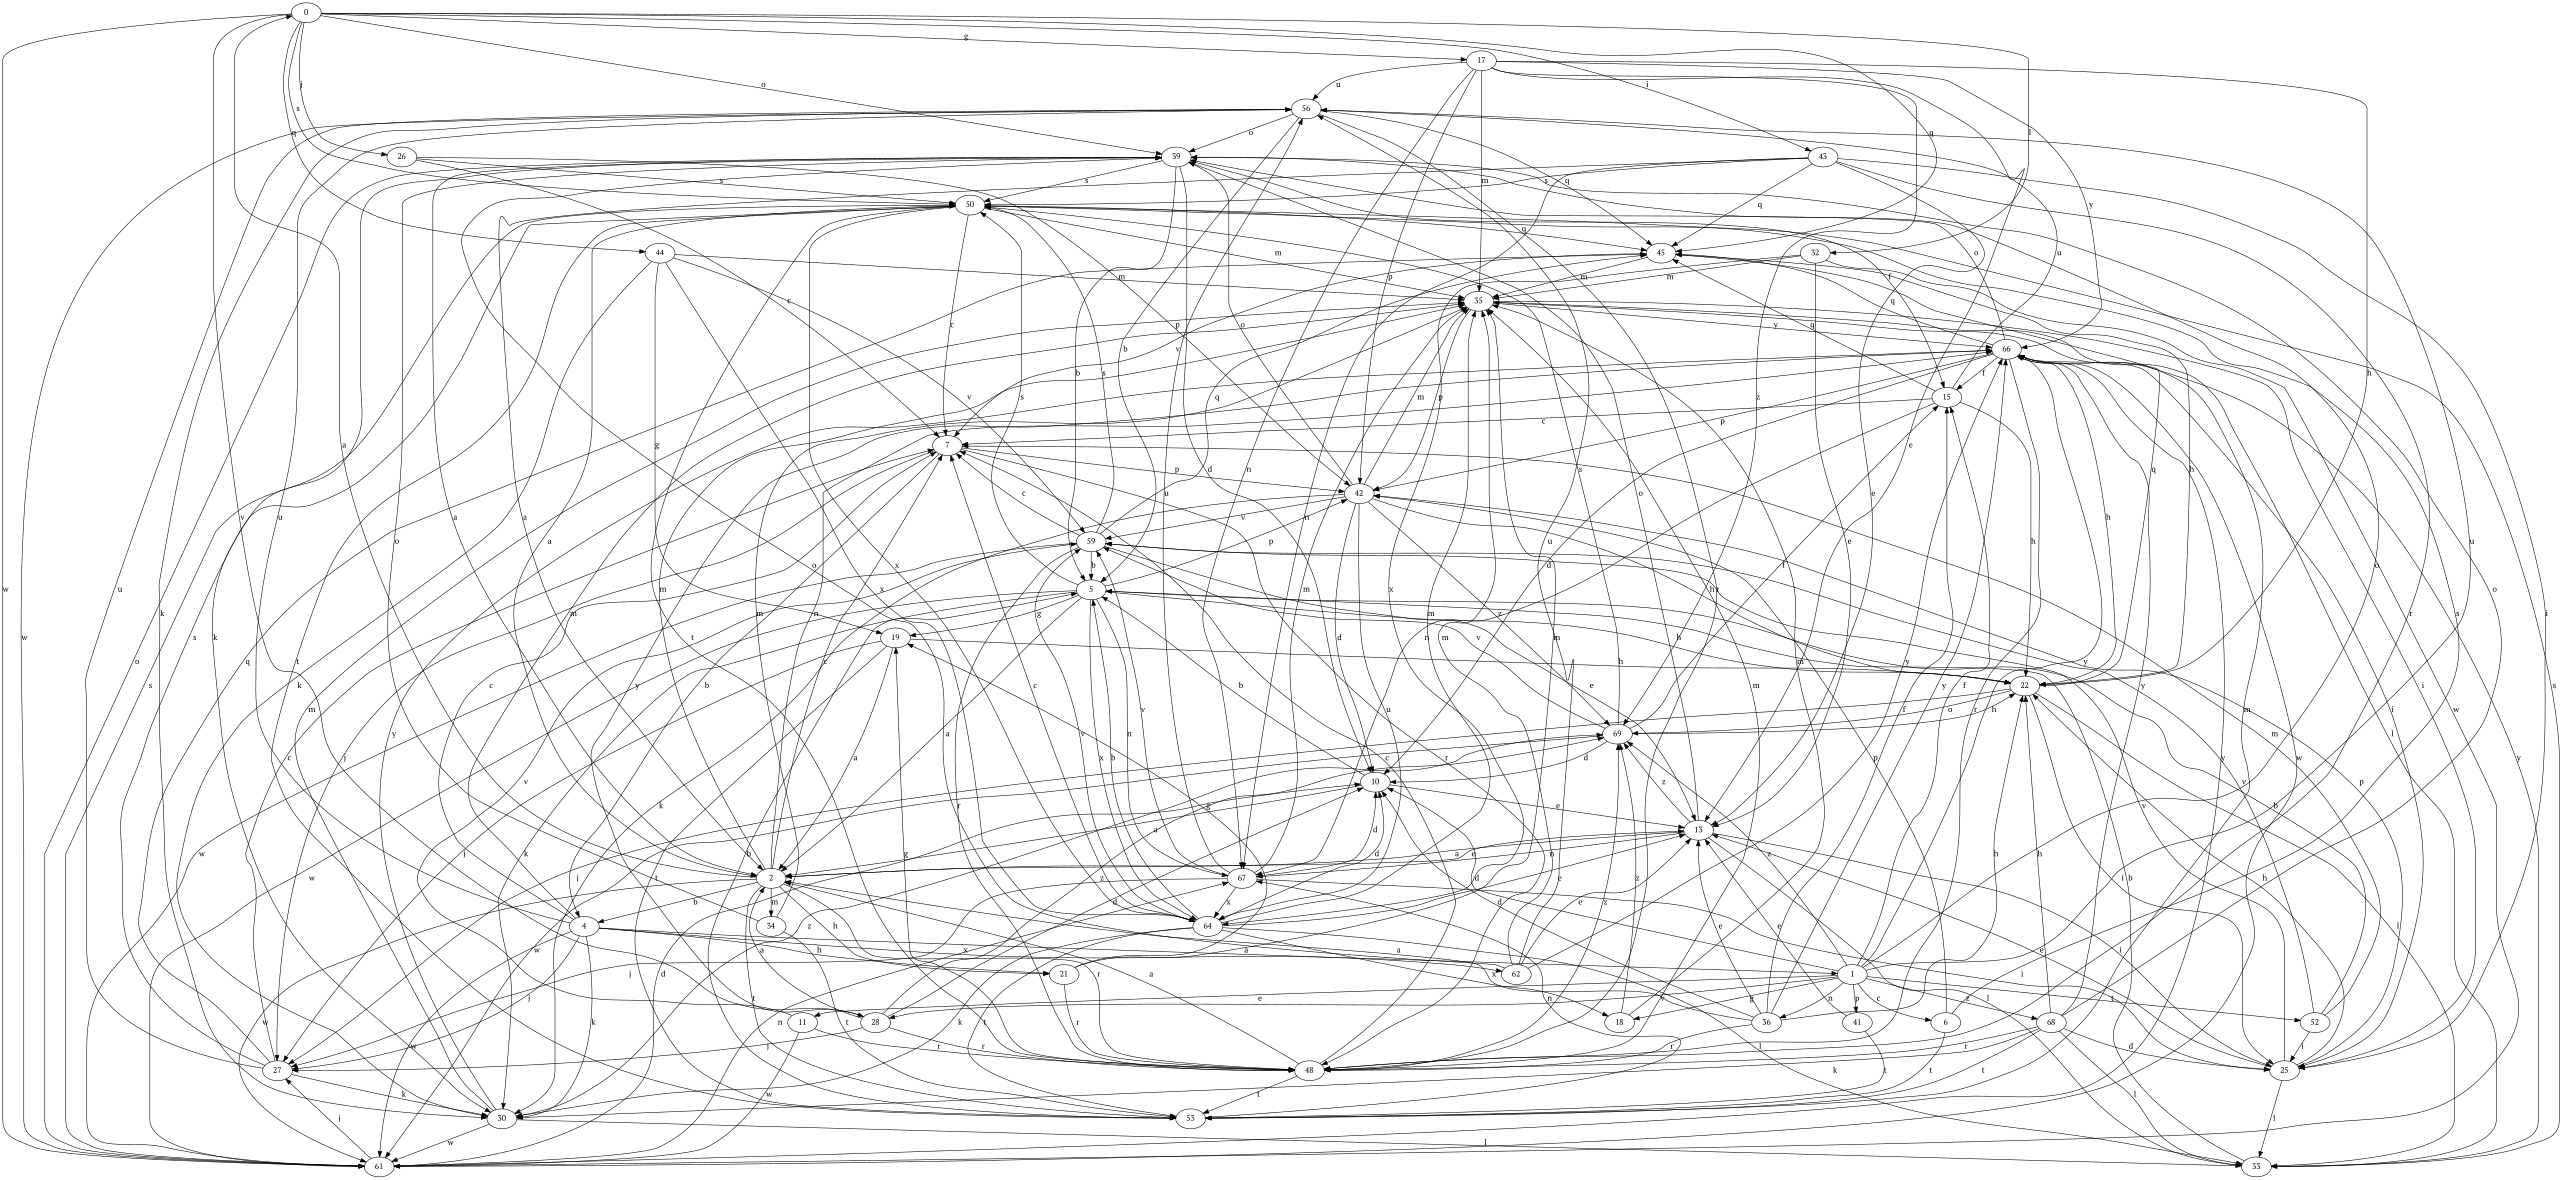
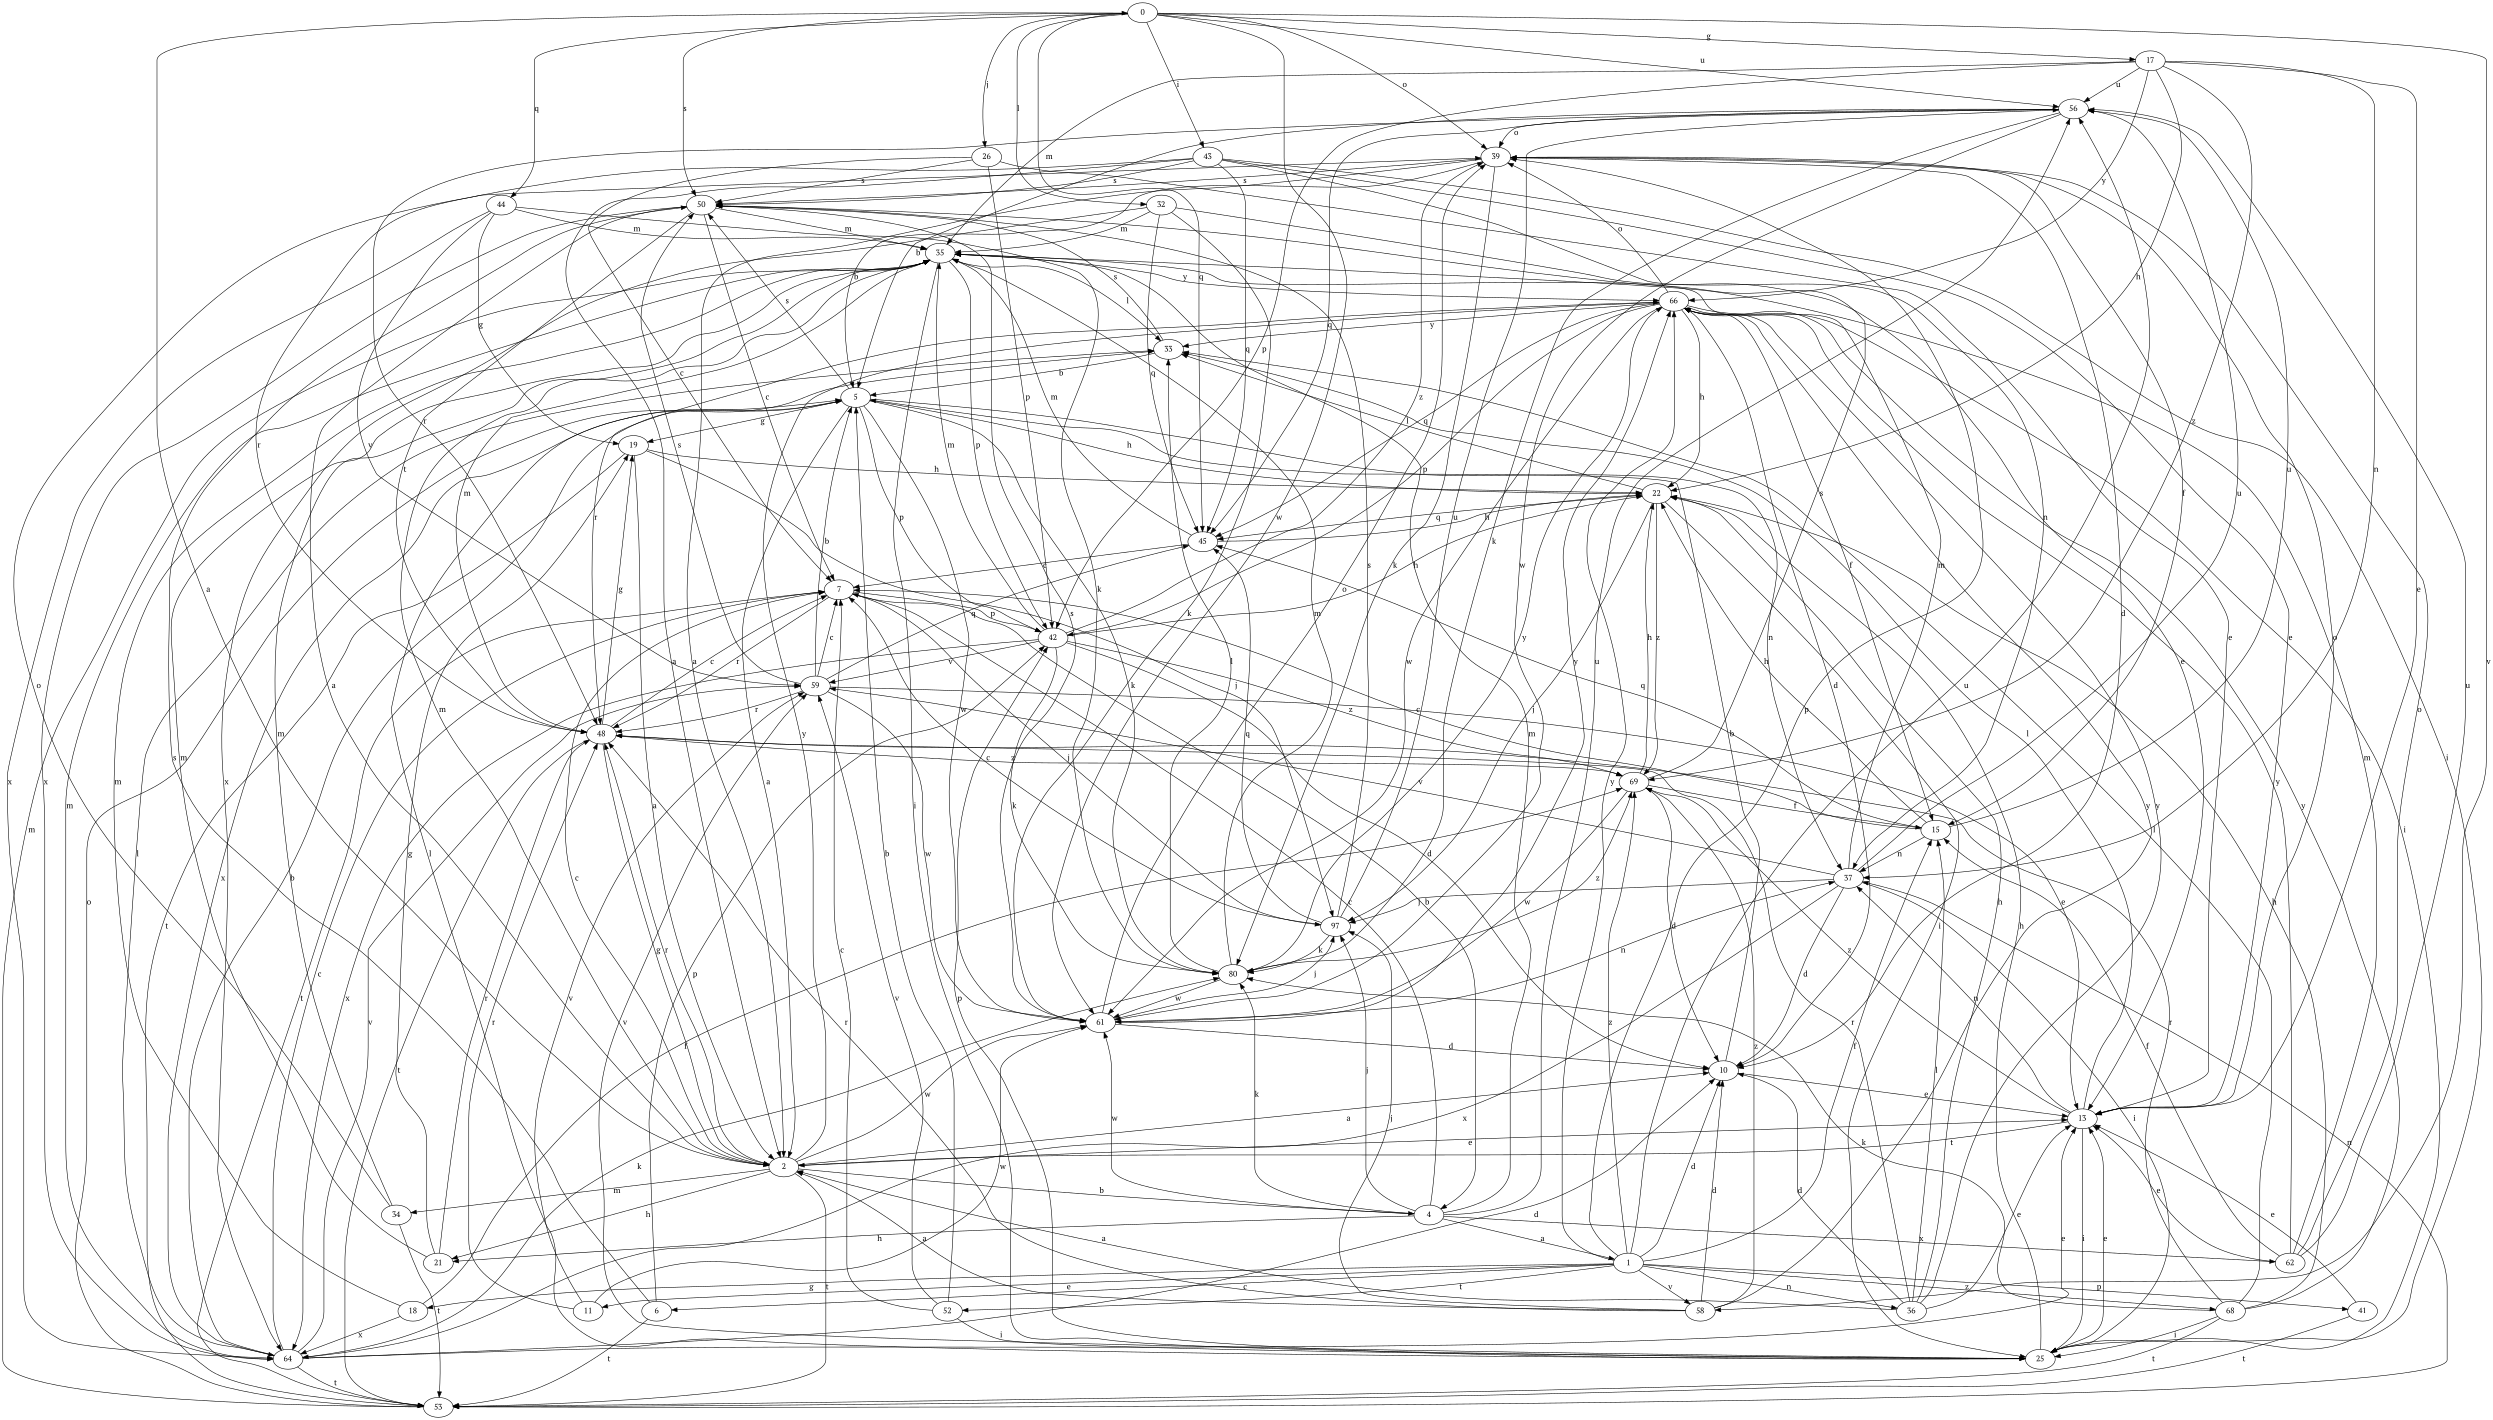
edge "0" -> "56": added, label "u"
edge "50" -> "45": now "32" -> "45"
edge "68" -> "39": removed, label "o"
edge "42" -> "39": label "o" -> "z"
edge "26" -> "13": added, label "e"
edge "45" -> "7": label "v" -> "c"
edge "1" -> "39": label "o" -> "p"
edge "2" -> "66": label "n" -> "y"
edge "69" -> "59": removed, label "v"
edge "42" -> "64": label "u" -> "x"
edge "36" -> "15": label "f" -> "l"
edge "22" -> "69": label "o" -> "z"
edge "32" -> "61": label "w" -> "k"
edge "50" -> "53": now "7" -> "53"
edge "52" -> "7": label "m" -> "c"
edge "33" -> "66": reversed
edge "10" -> "2": reversed
edge "53" -> "5": label "b" -> "o"
edge "13" -> "2": label "a" -> "t"
node "67": label "67" -> "37"
edge "18" -> "69": label "z" -> "f"
edge "64" -> "18": reversed
edge "48" -> "2": label "a" -> "g"
node "28": label "28" -> "58"
edge "62" -> "15": added, label "f"
edge "68" -> "25": label "d" -> "i"
node "27": label "27" -> "97"
node "30": label "30" -> "80"
